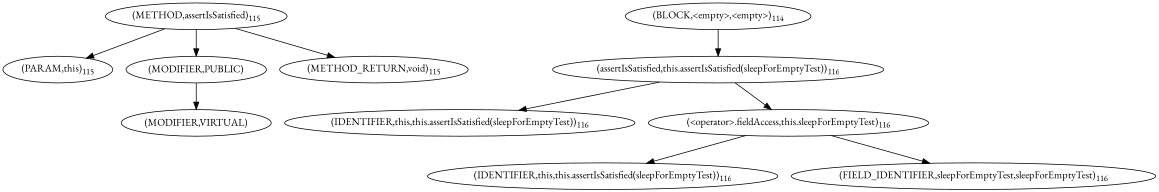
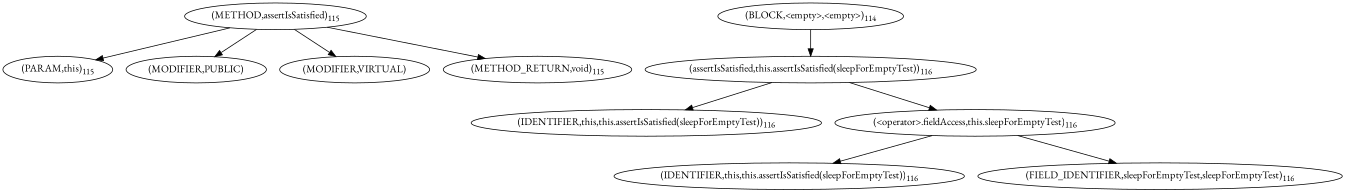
edge "(MODIFIER,PUBLIC)" -> "(MODIFIER,VIRTUAL)": now "(METHOD,assertIsSatisfied)" -> "(MODIFIER,VIRTUAL)"
